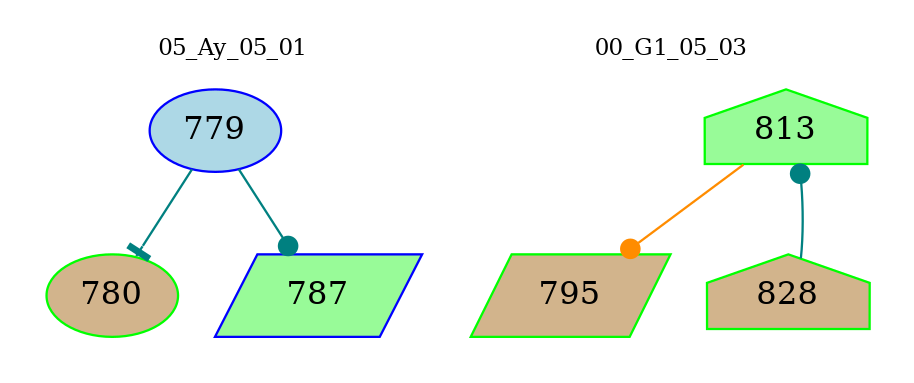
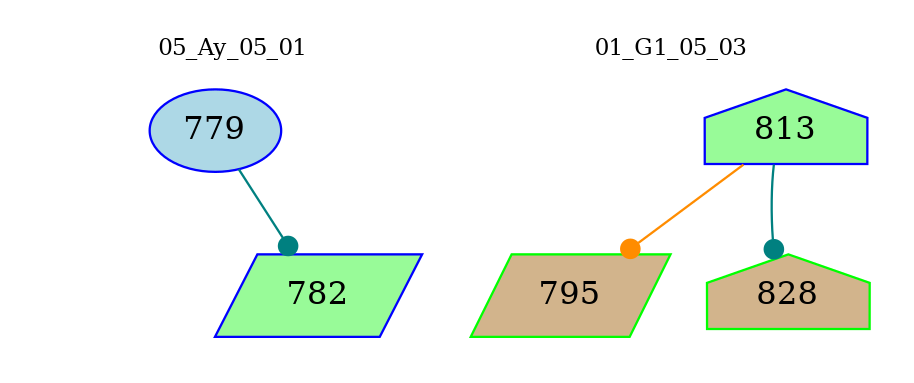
cluster "00_G1_05_03": label "00_G1_05_03" -> "01_G1_05_03"
node "813": color green -> blue
edge "828" -> "813": reversed
node "780": removed
node "787": label "787" -> "782"
